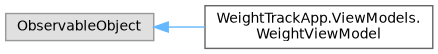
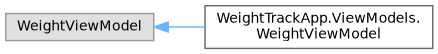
node "ObservableObject": label "ObservableObject" -> "WeightViewModel"
